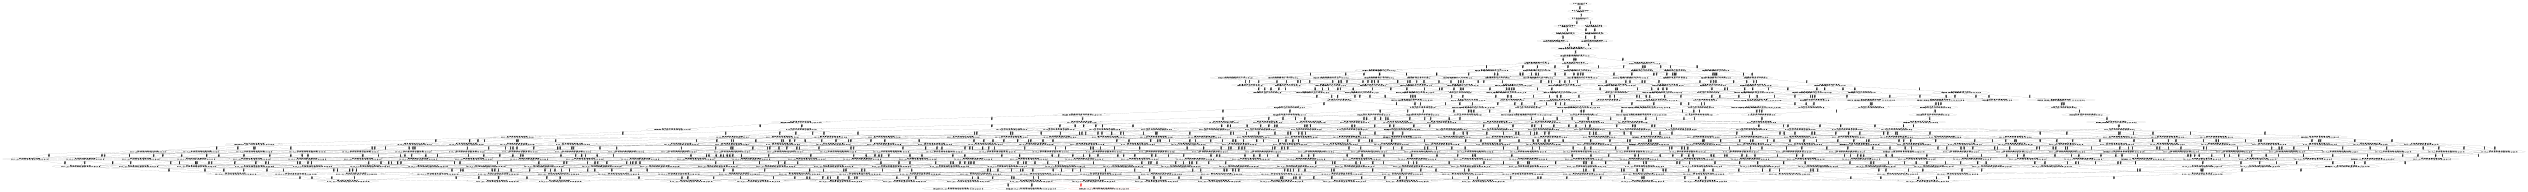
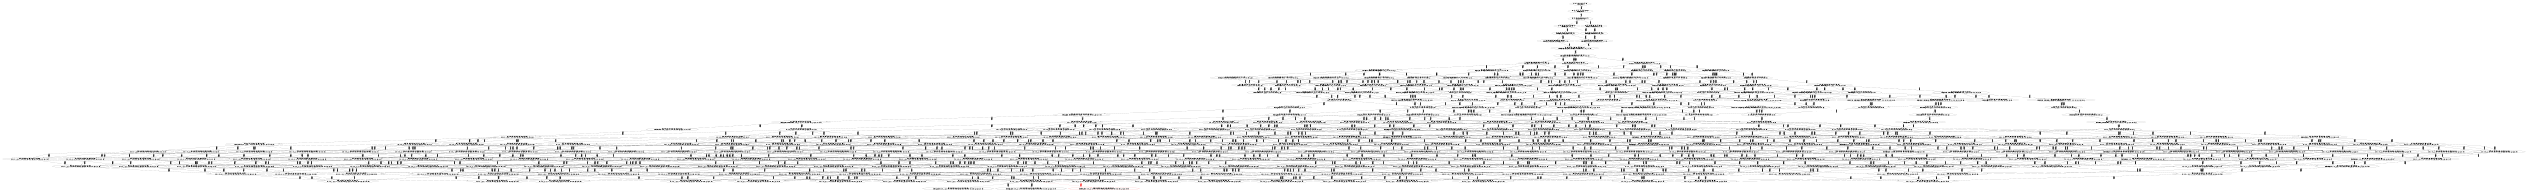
edge "S1: [0, 0] [0, 0] [0, 0] [49, 62] {T0J0:49-62}{1}" -> "S2: [49, 49] [49, 49] [49, 62] [53, 68] {T0J1:53-68}{1, 2}": reversed
